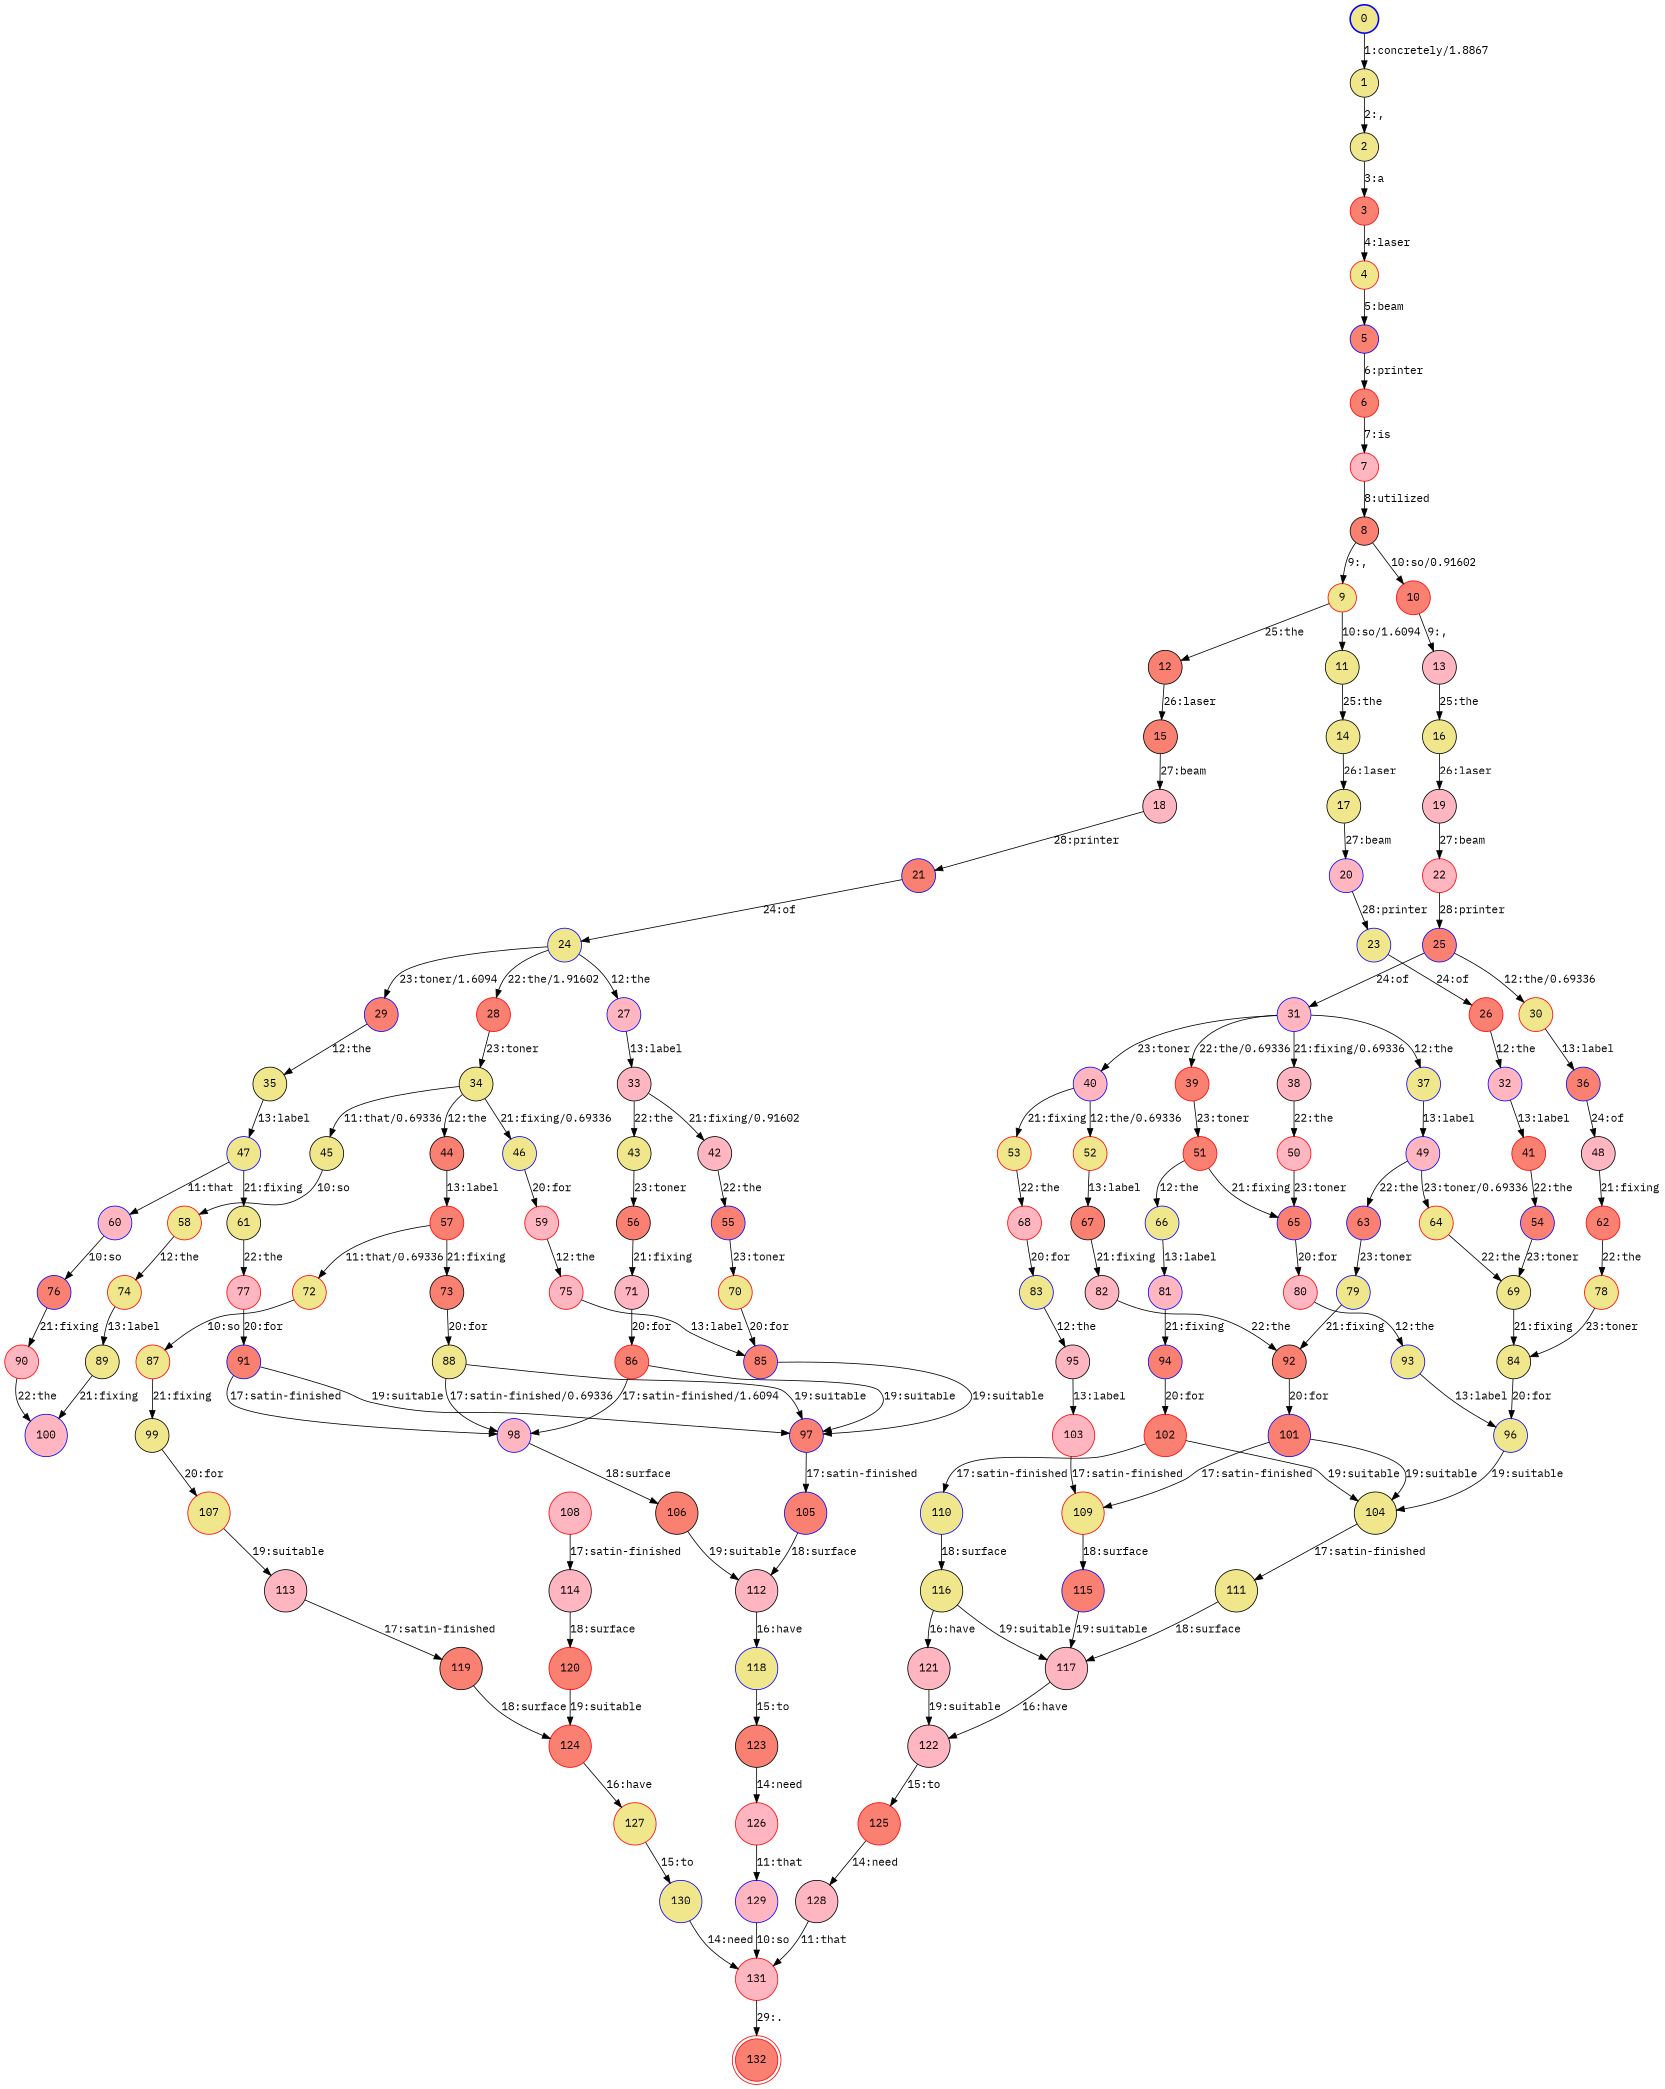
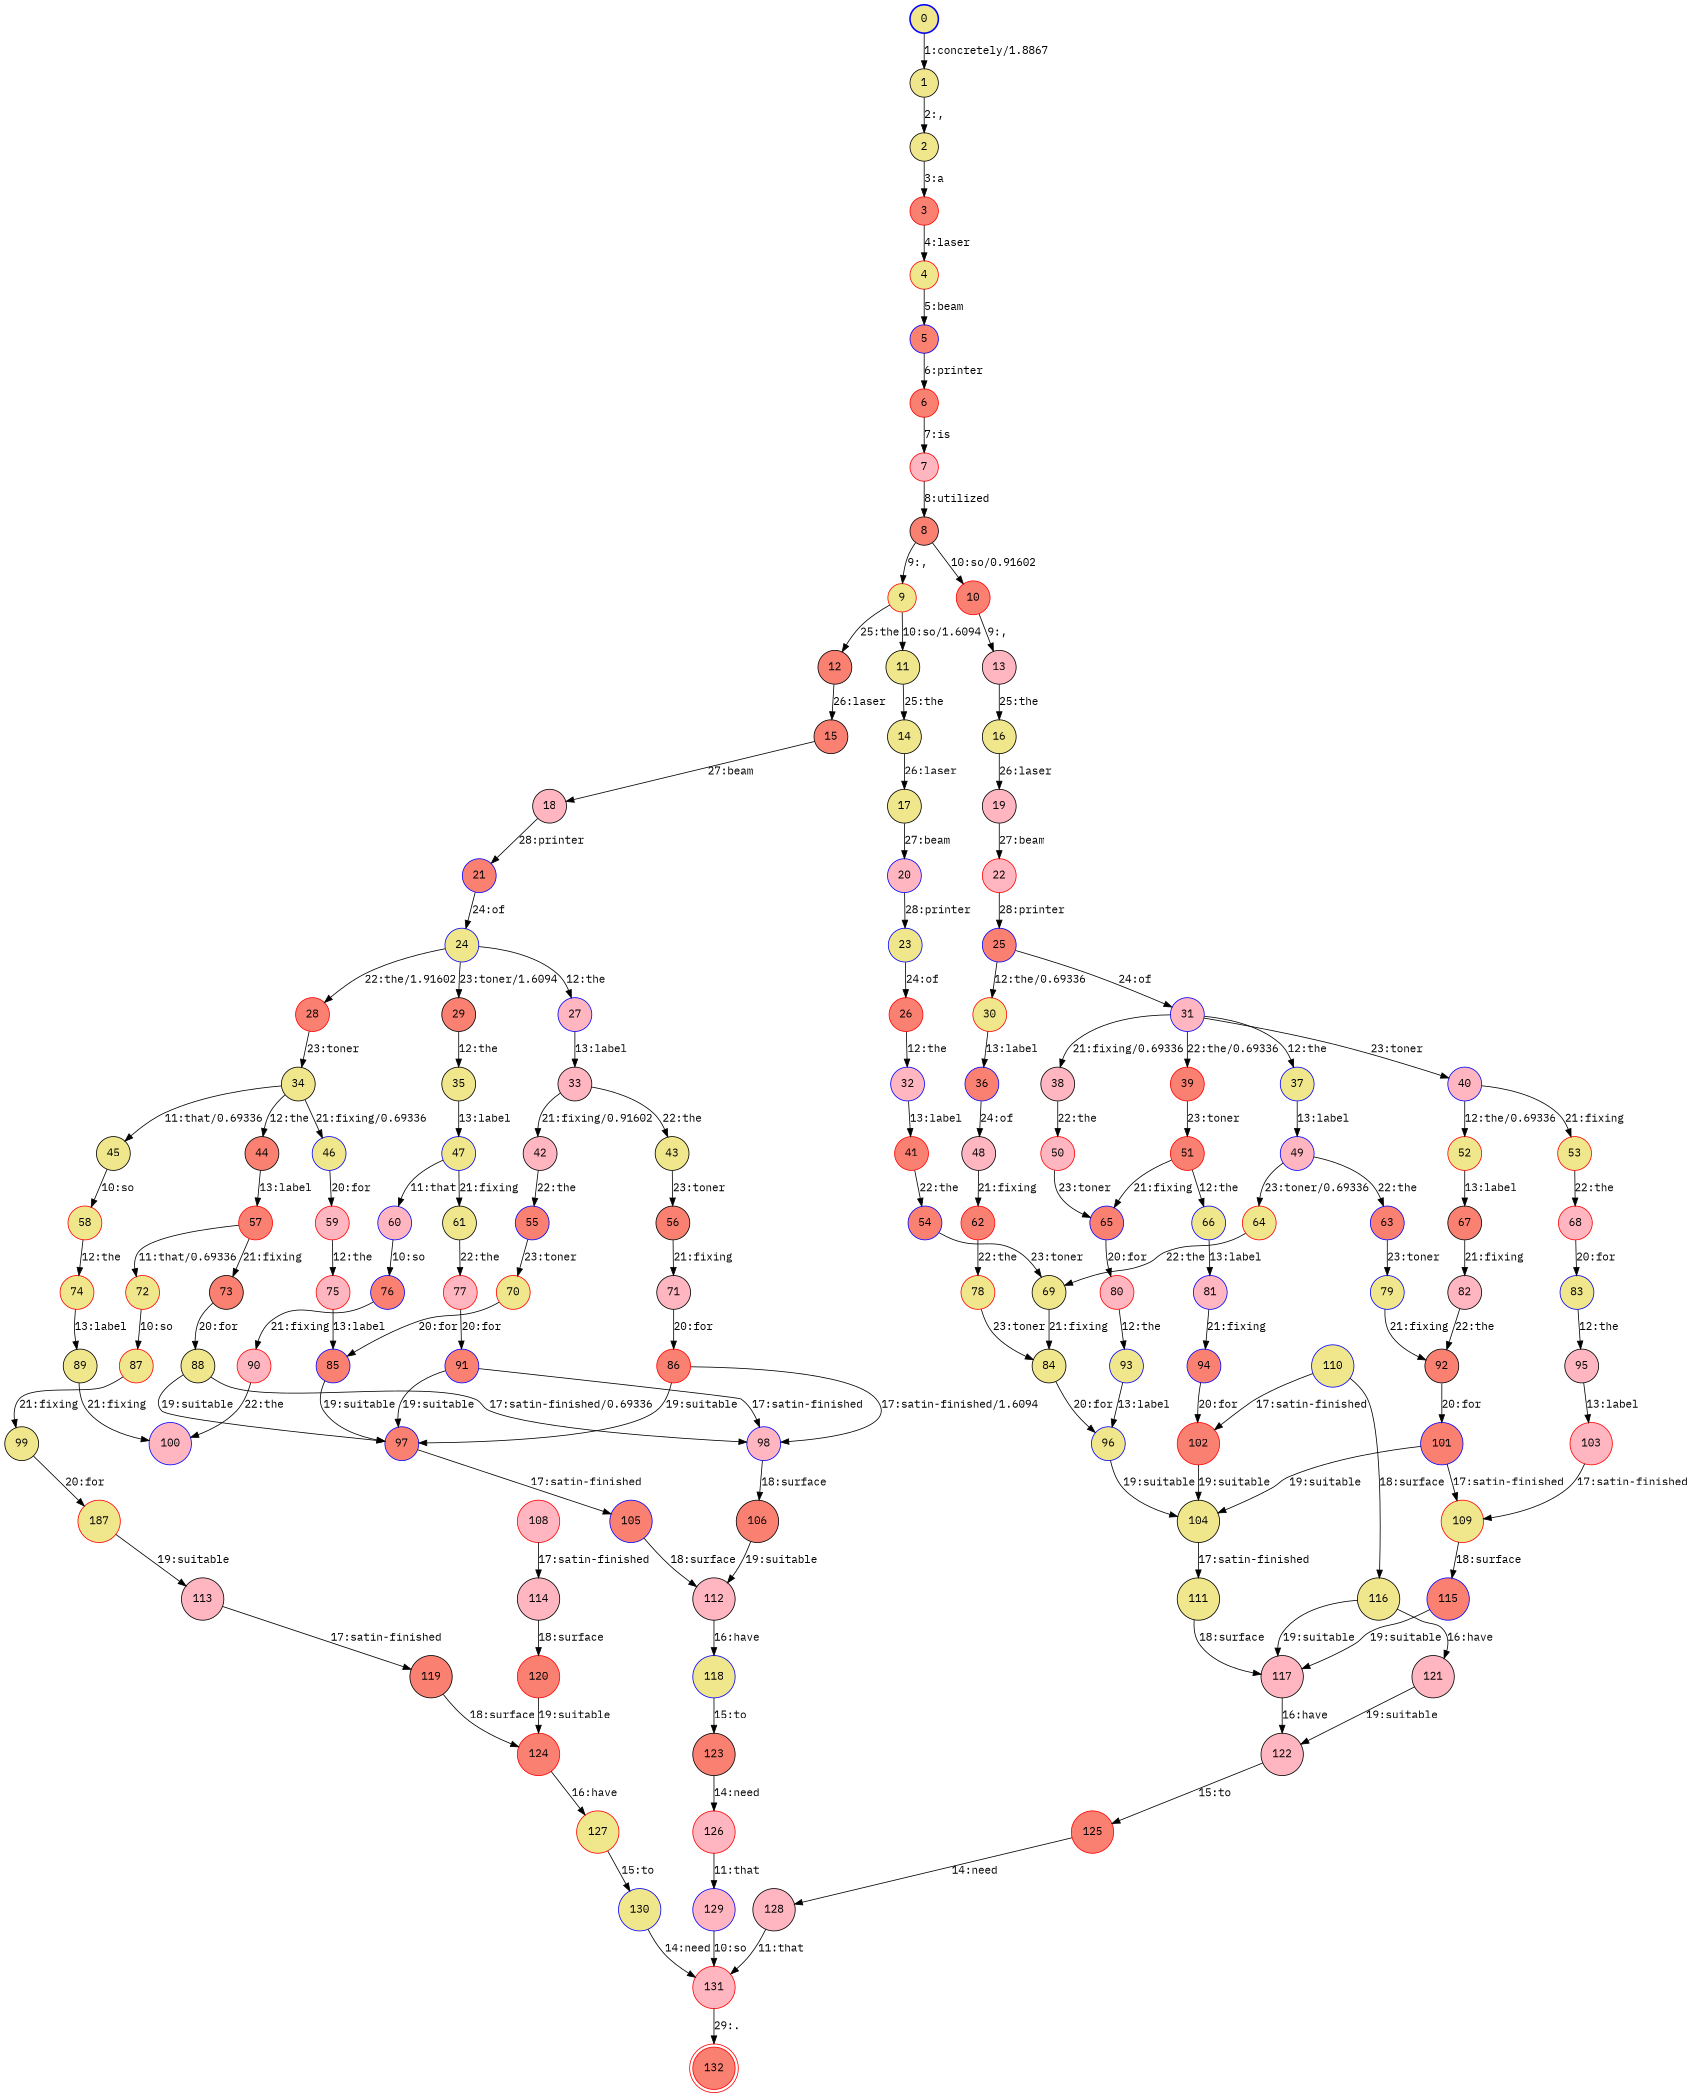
node "29": color blue -> black
edge "102" -> "110": reversed
node "107": label "107" -> "187"
